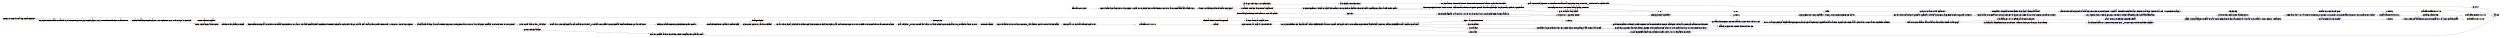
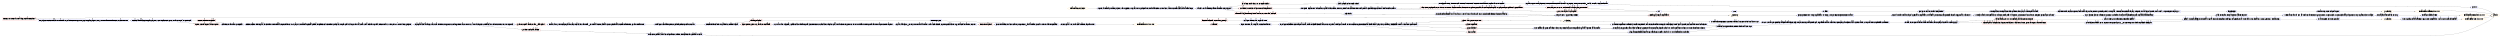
node "Для него это были ужасные три секунды.": label "Для него это были ужасные три секунды." -> "Для него это были какой три секунды."
